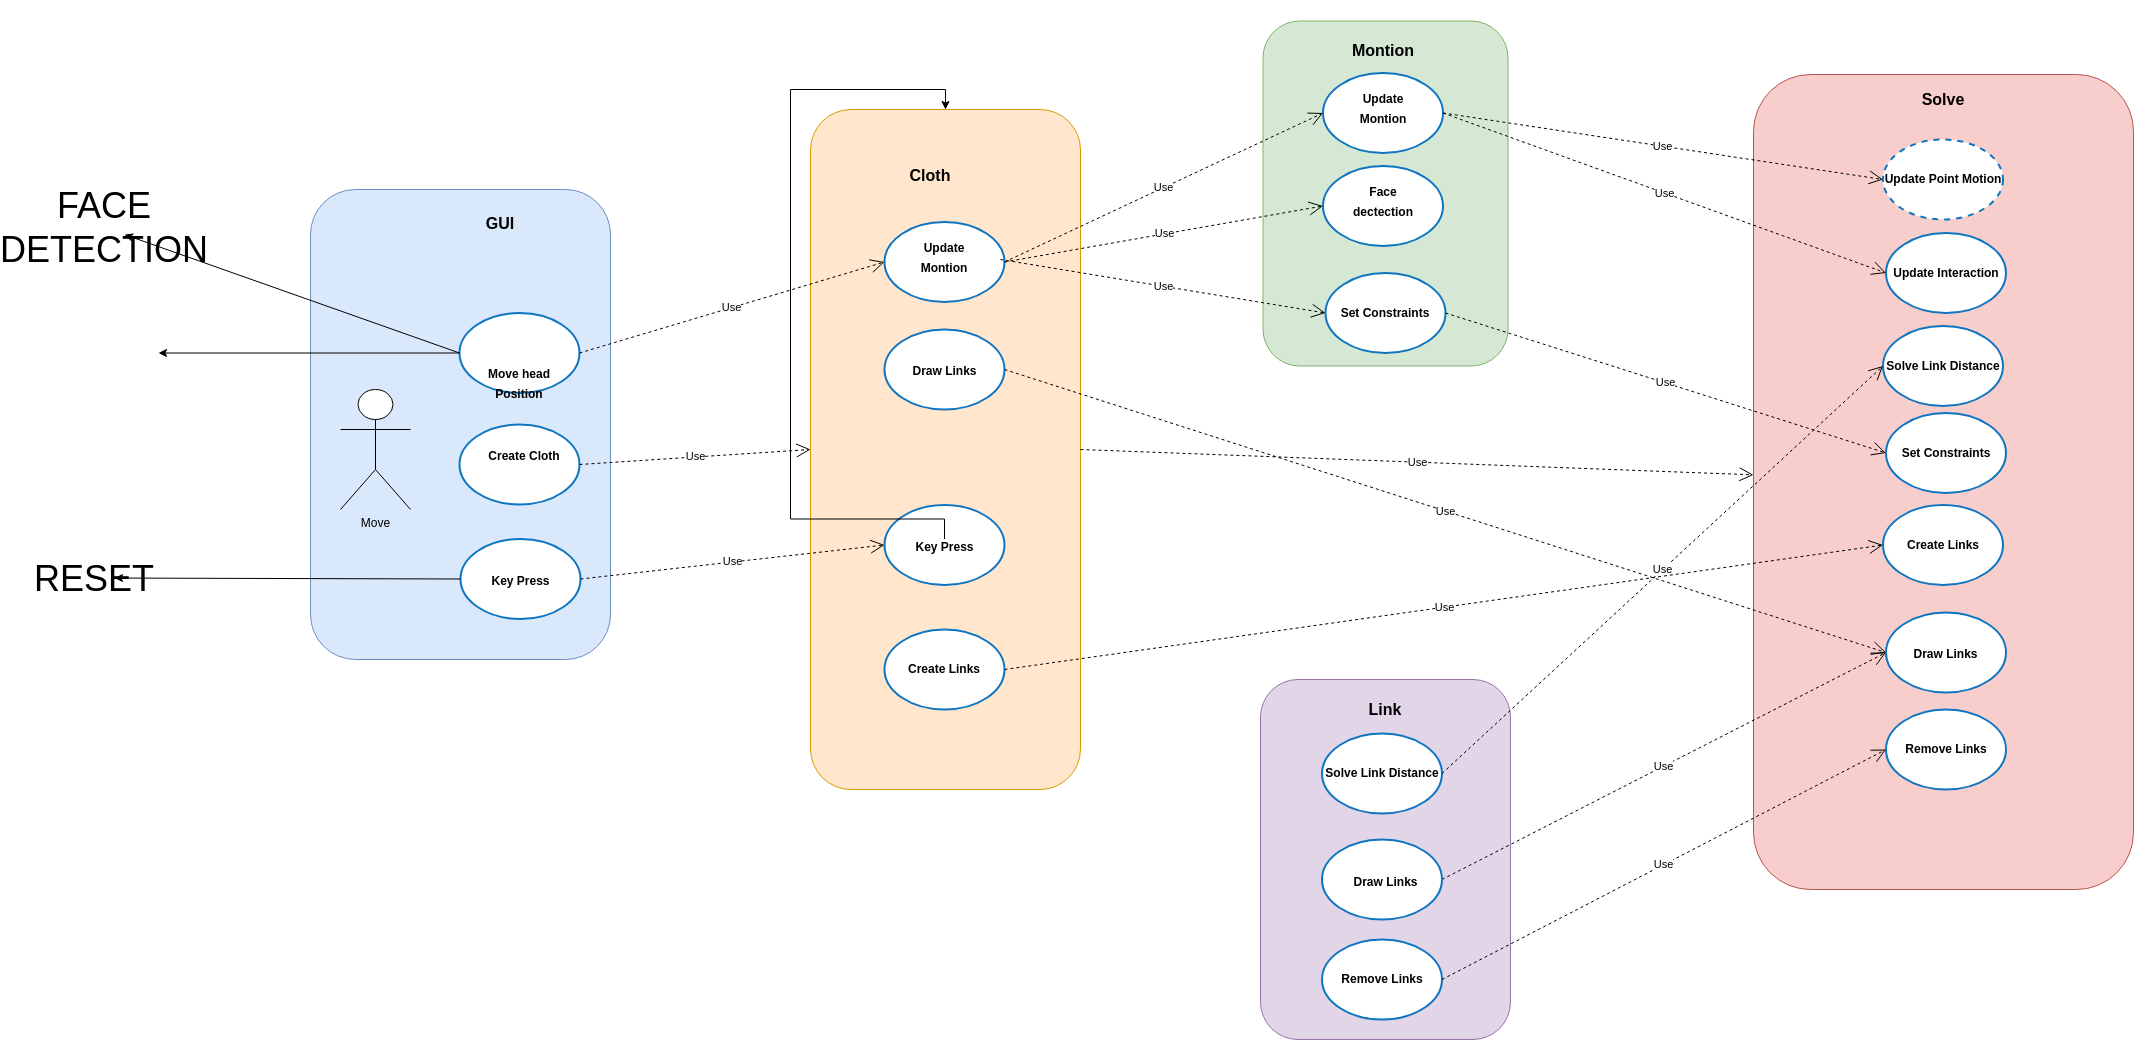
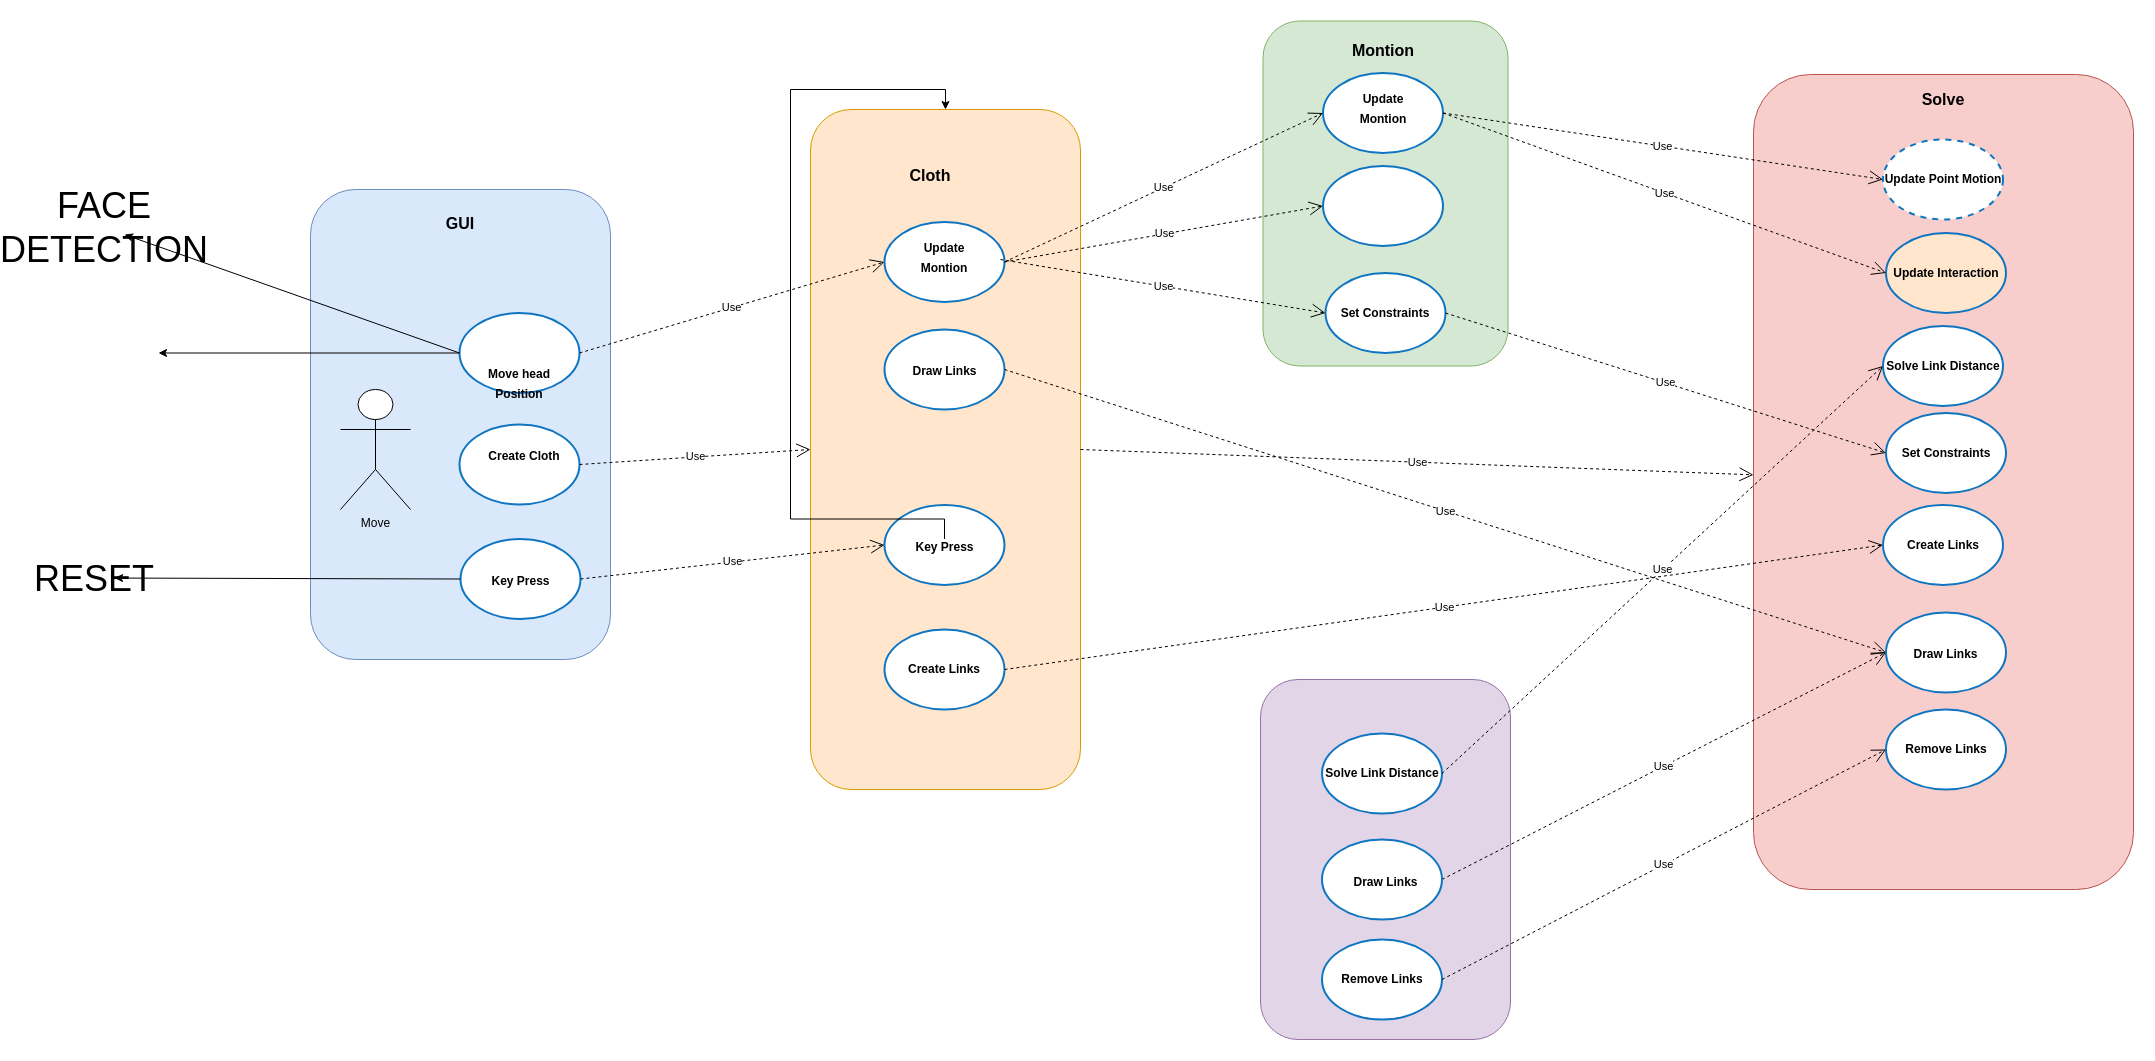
node "Face dectection": removed
node "GUI": moved (501, 223) -> (461, 223)
node "Update Interaction": fillcolor #ffffff -> #ffe6cc
node "Link": removed
